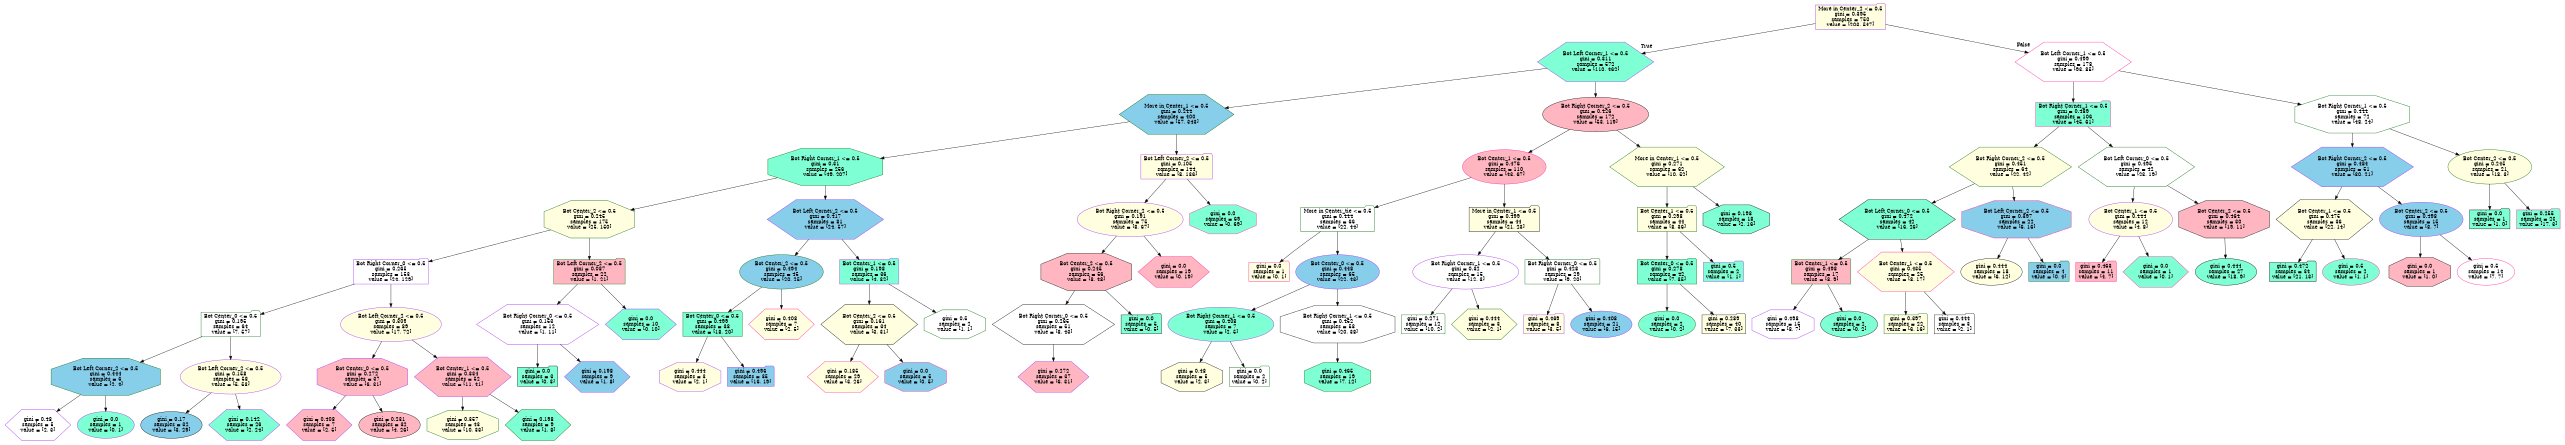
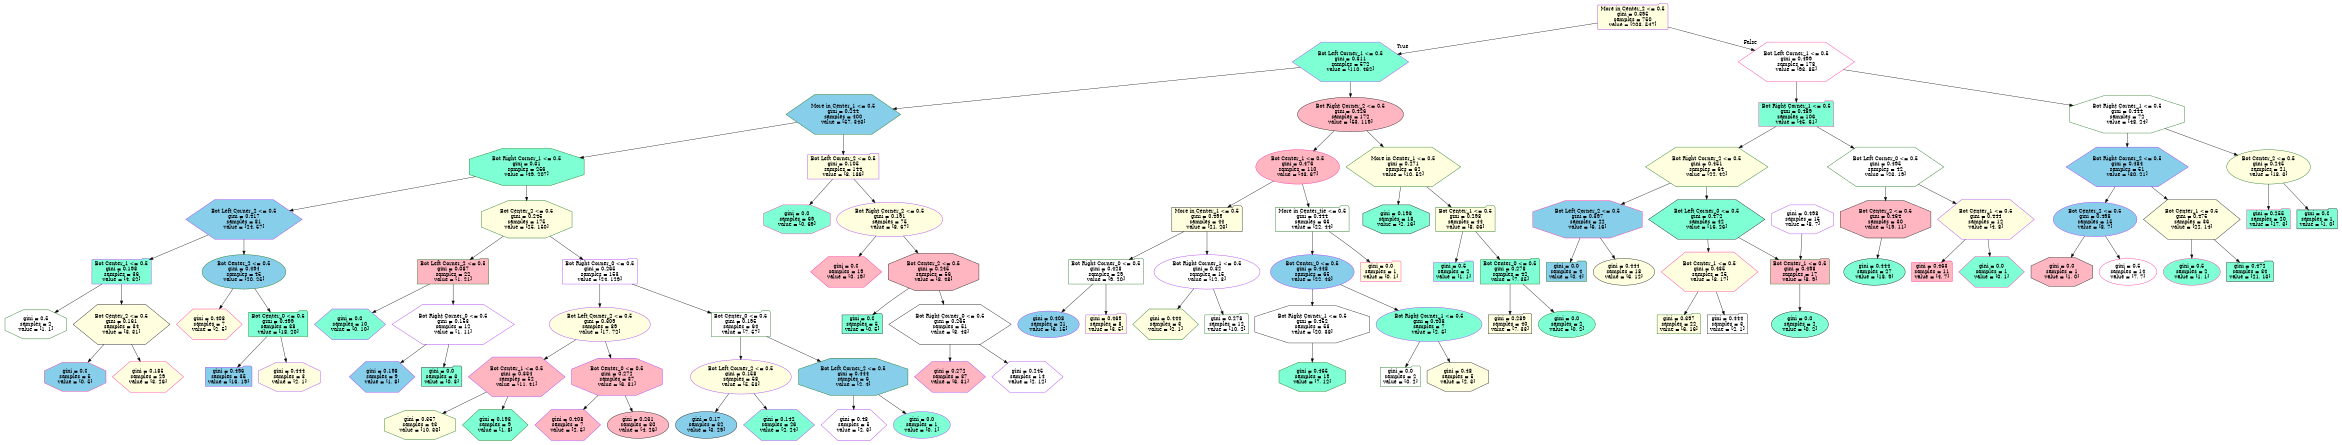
node "Bot Center_1 <= 0.5 gini = 0.444 samples = 12 value = [4, 8]": shape ellipse -> hexagon
edge "Bot Center_1 <= 0.5 gini = 0.498 samples = 17 value = [8, 9]" -> "gini = 0.498 samples = 15 value = [8, 7]": reversed
node "gini = 0.271 samples = 12 value = [10, 2]": label "gini = 0.271 samples = 12 value = [10, 2]" -> "gini = 0.278 samples = 12 value = [10, 2]"
node "gini = 0.245 samples = 14 value = [2, 12]": added
node "gini = 0.231 samples = 32 value = [4, 26]": label "gini = 0.231 samples = 32 value = [4, 26]" -> "gini = 0.231 samples = 30 value = [4, 26]"
